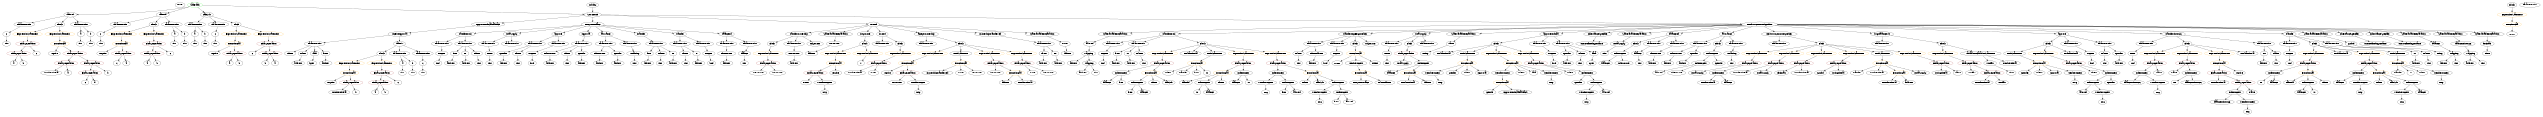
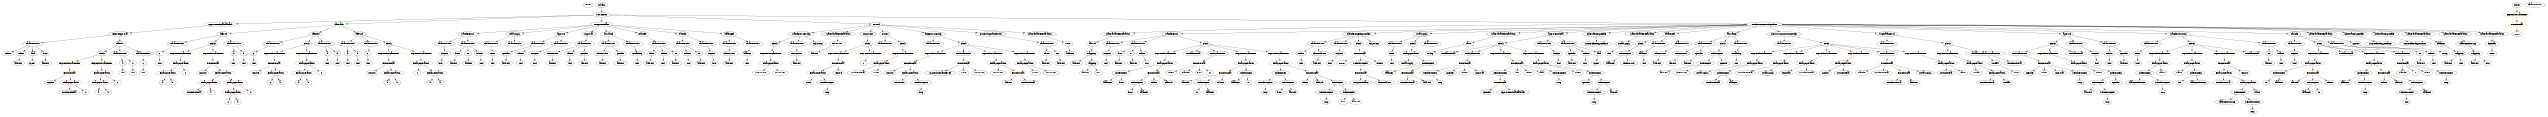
edge "SafeMath" -> "SourceUnit": reversed
node "this": added
